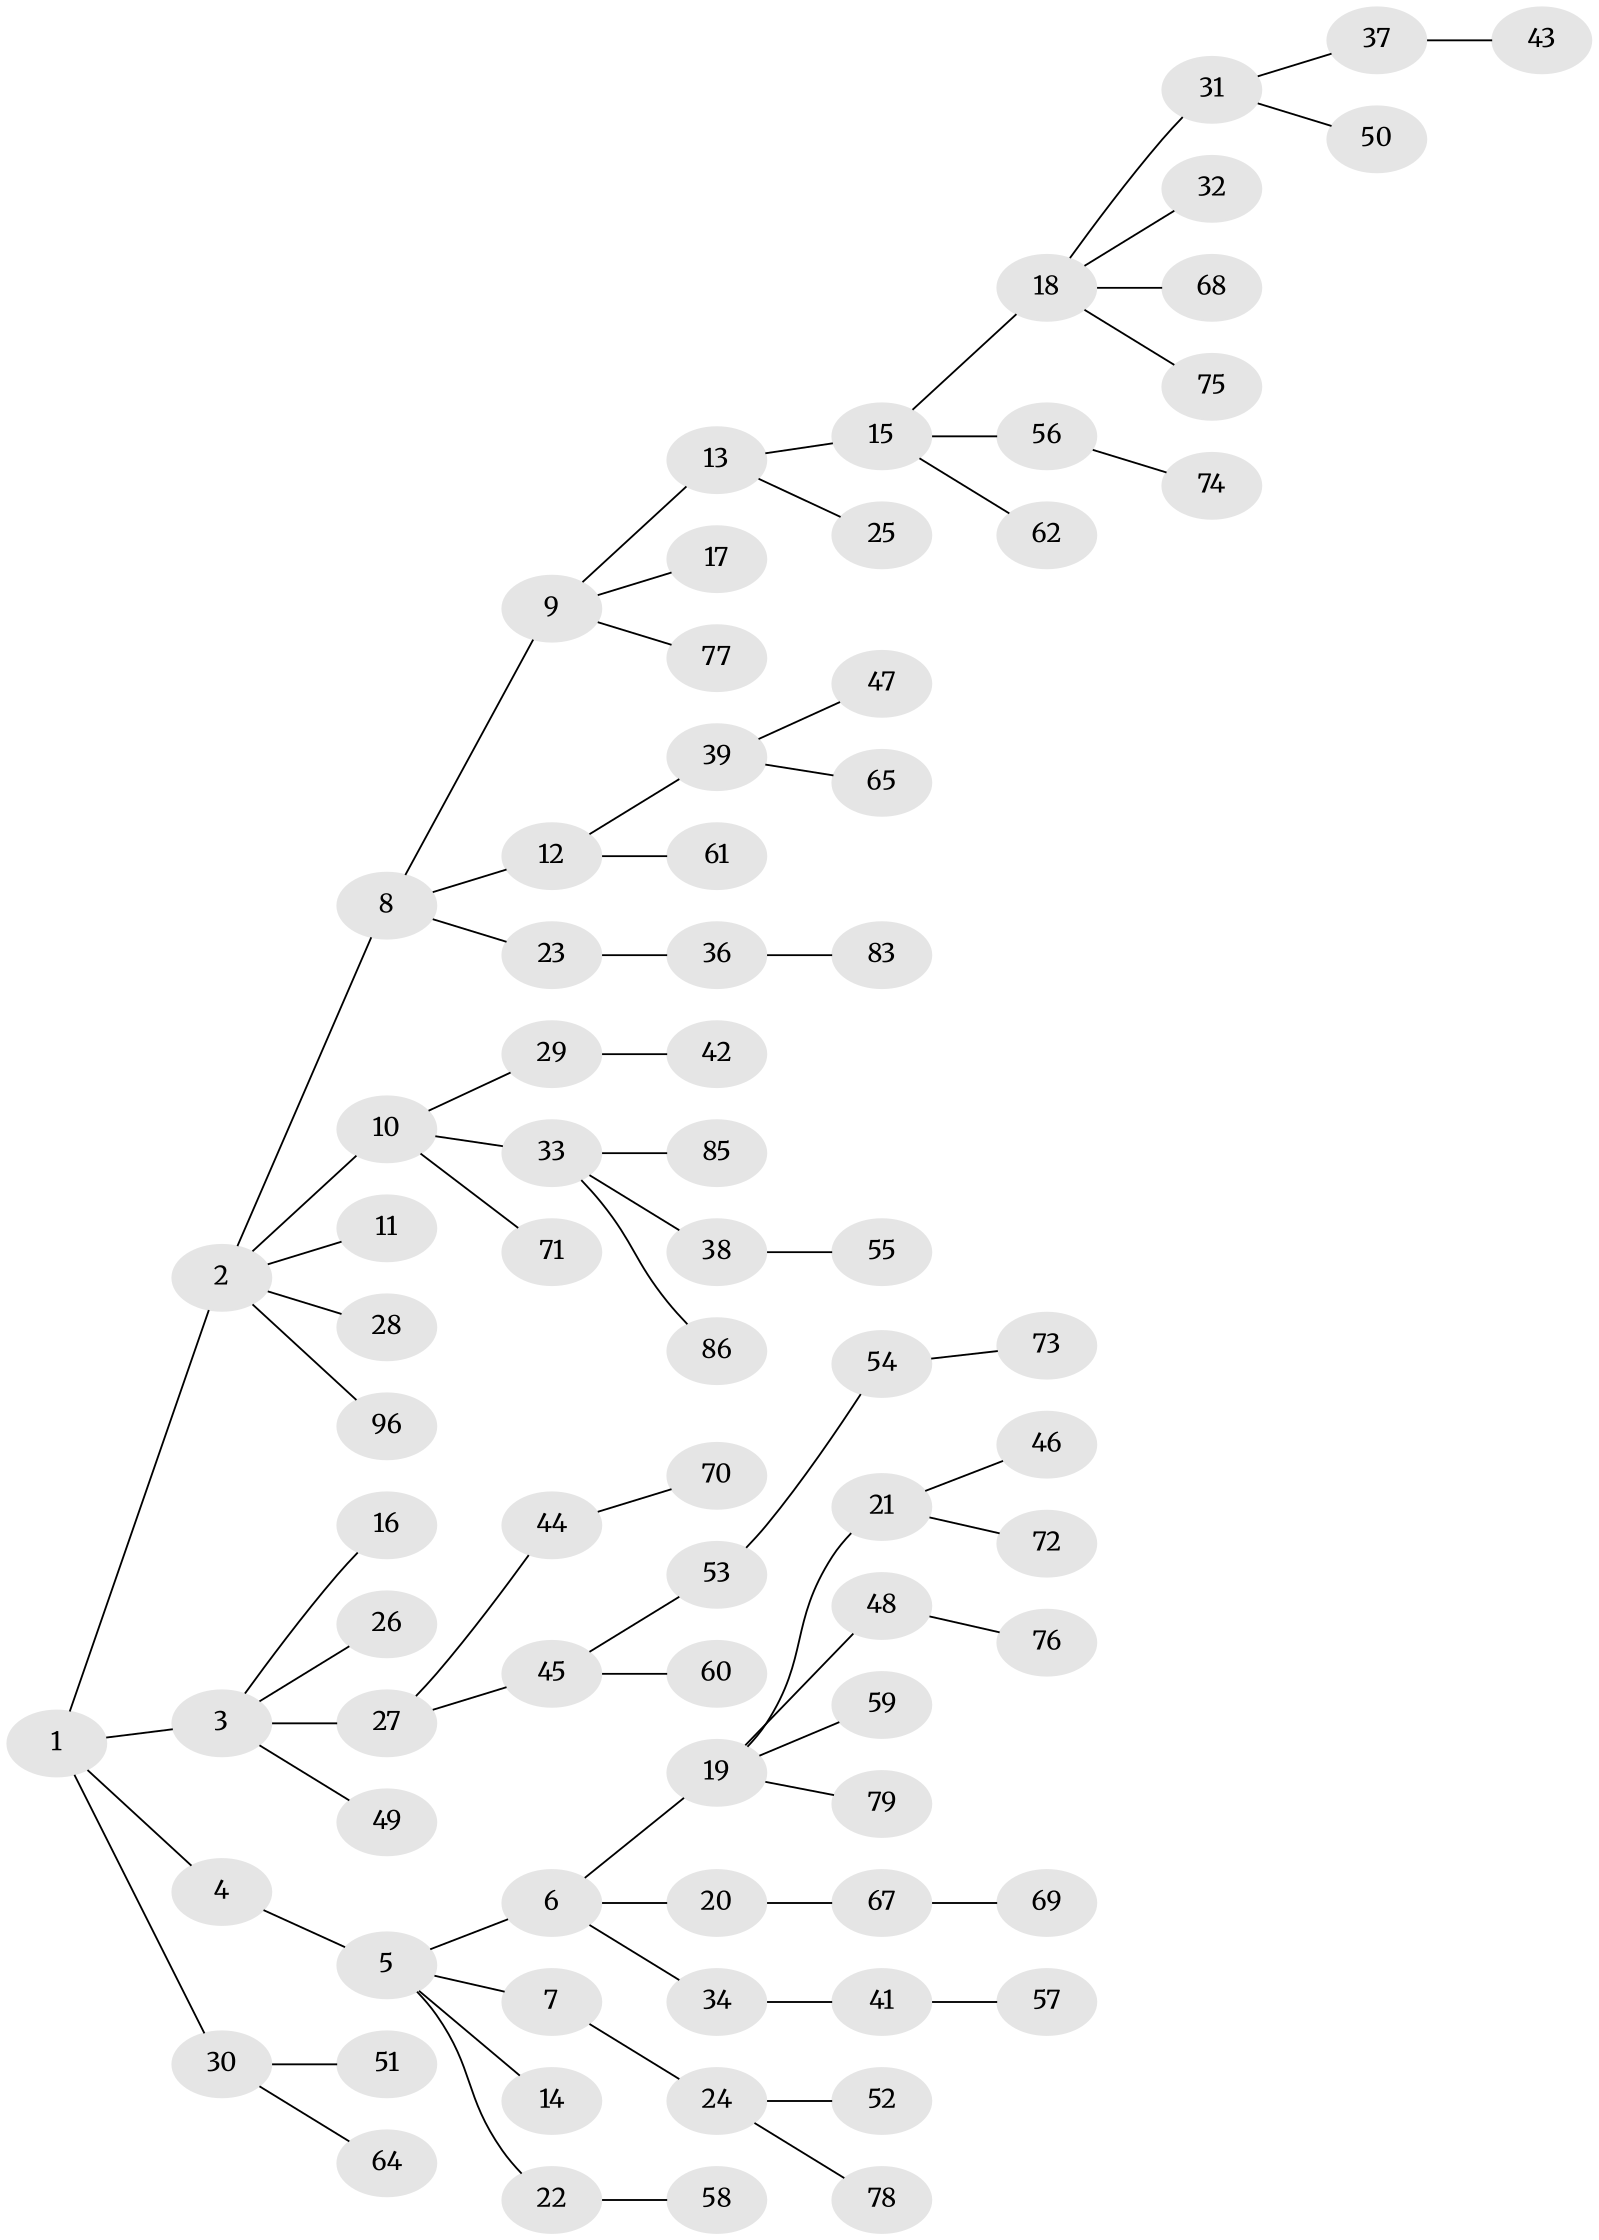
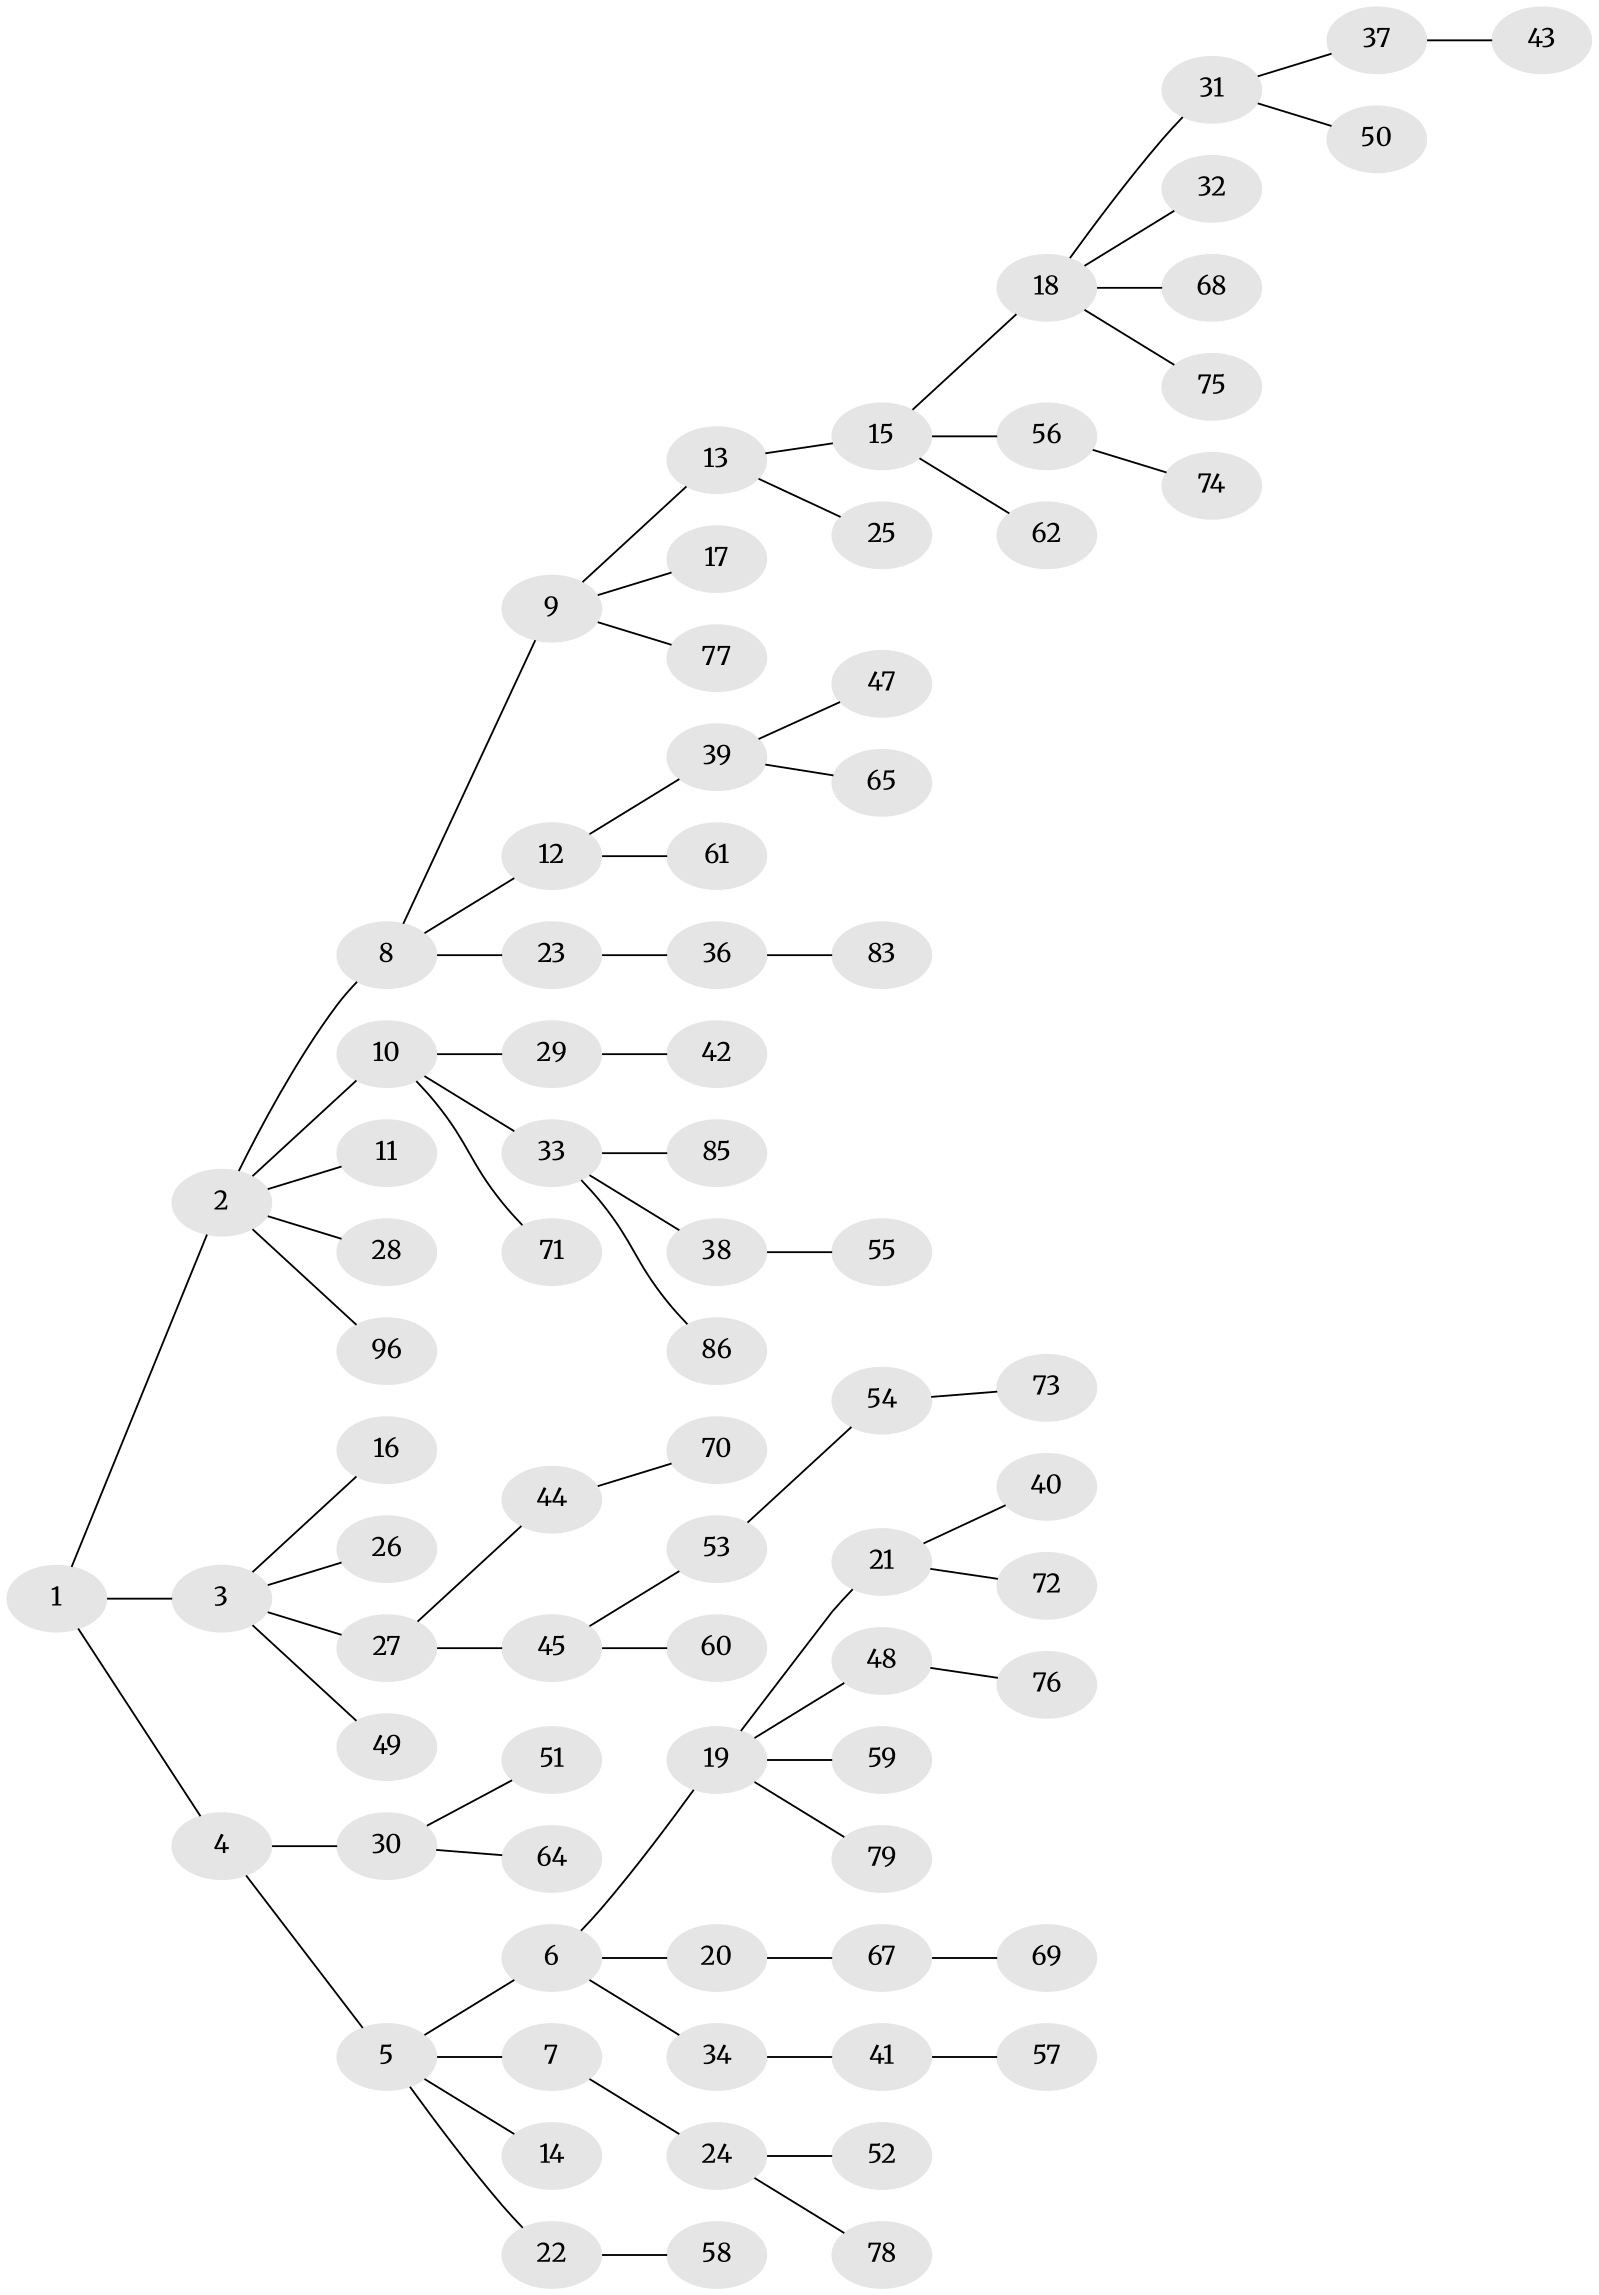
node "46": label "46" -> "40"
edge "1" -- "30": now "4" -- "30"
